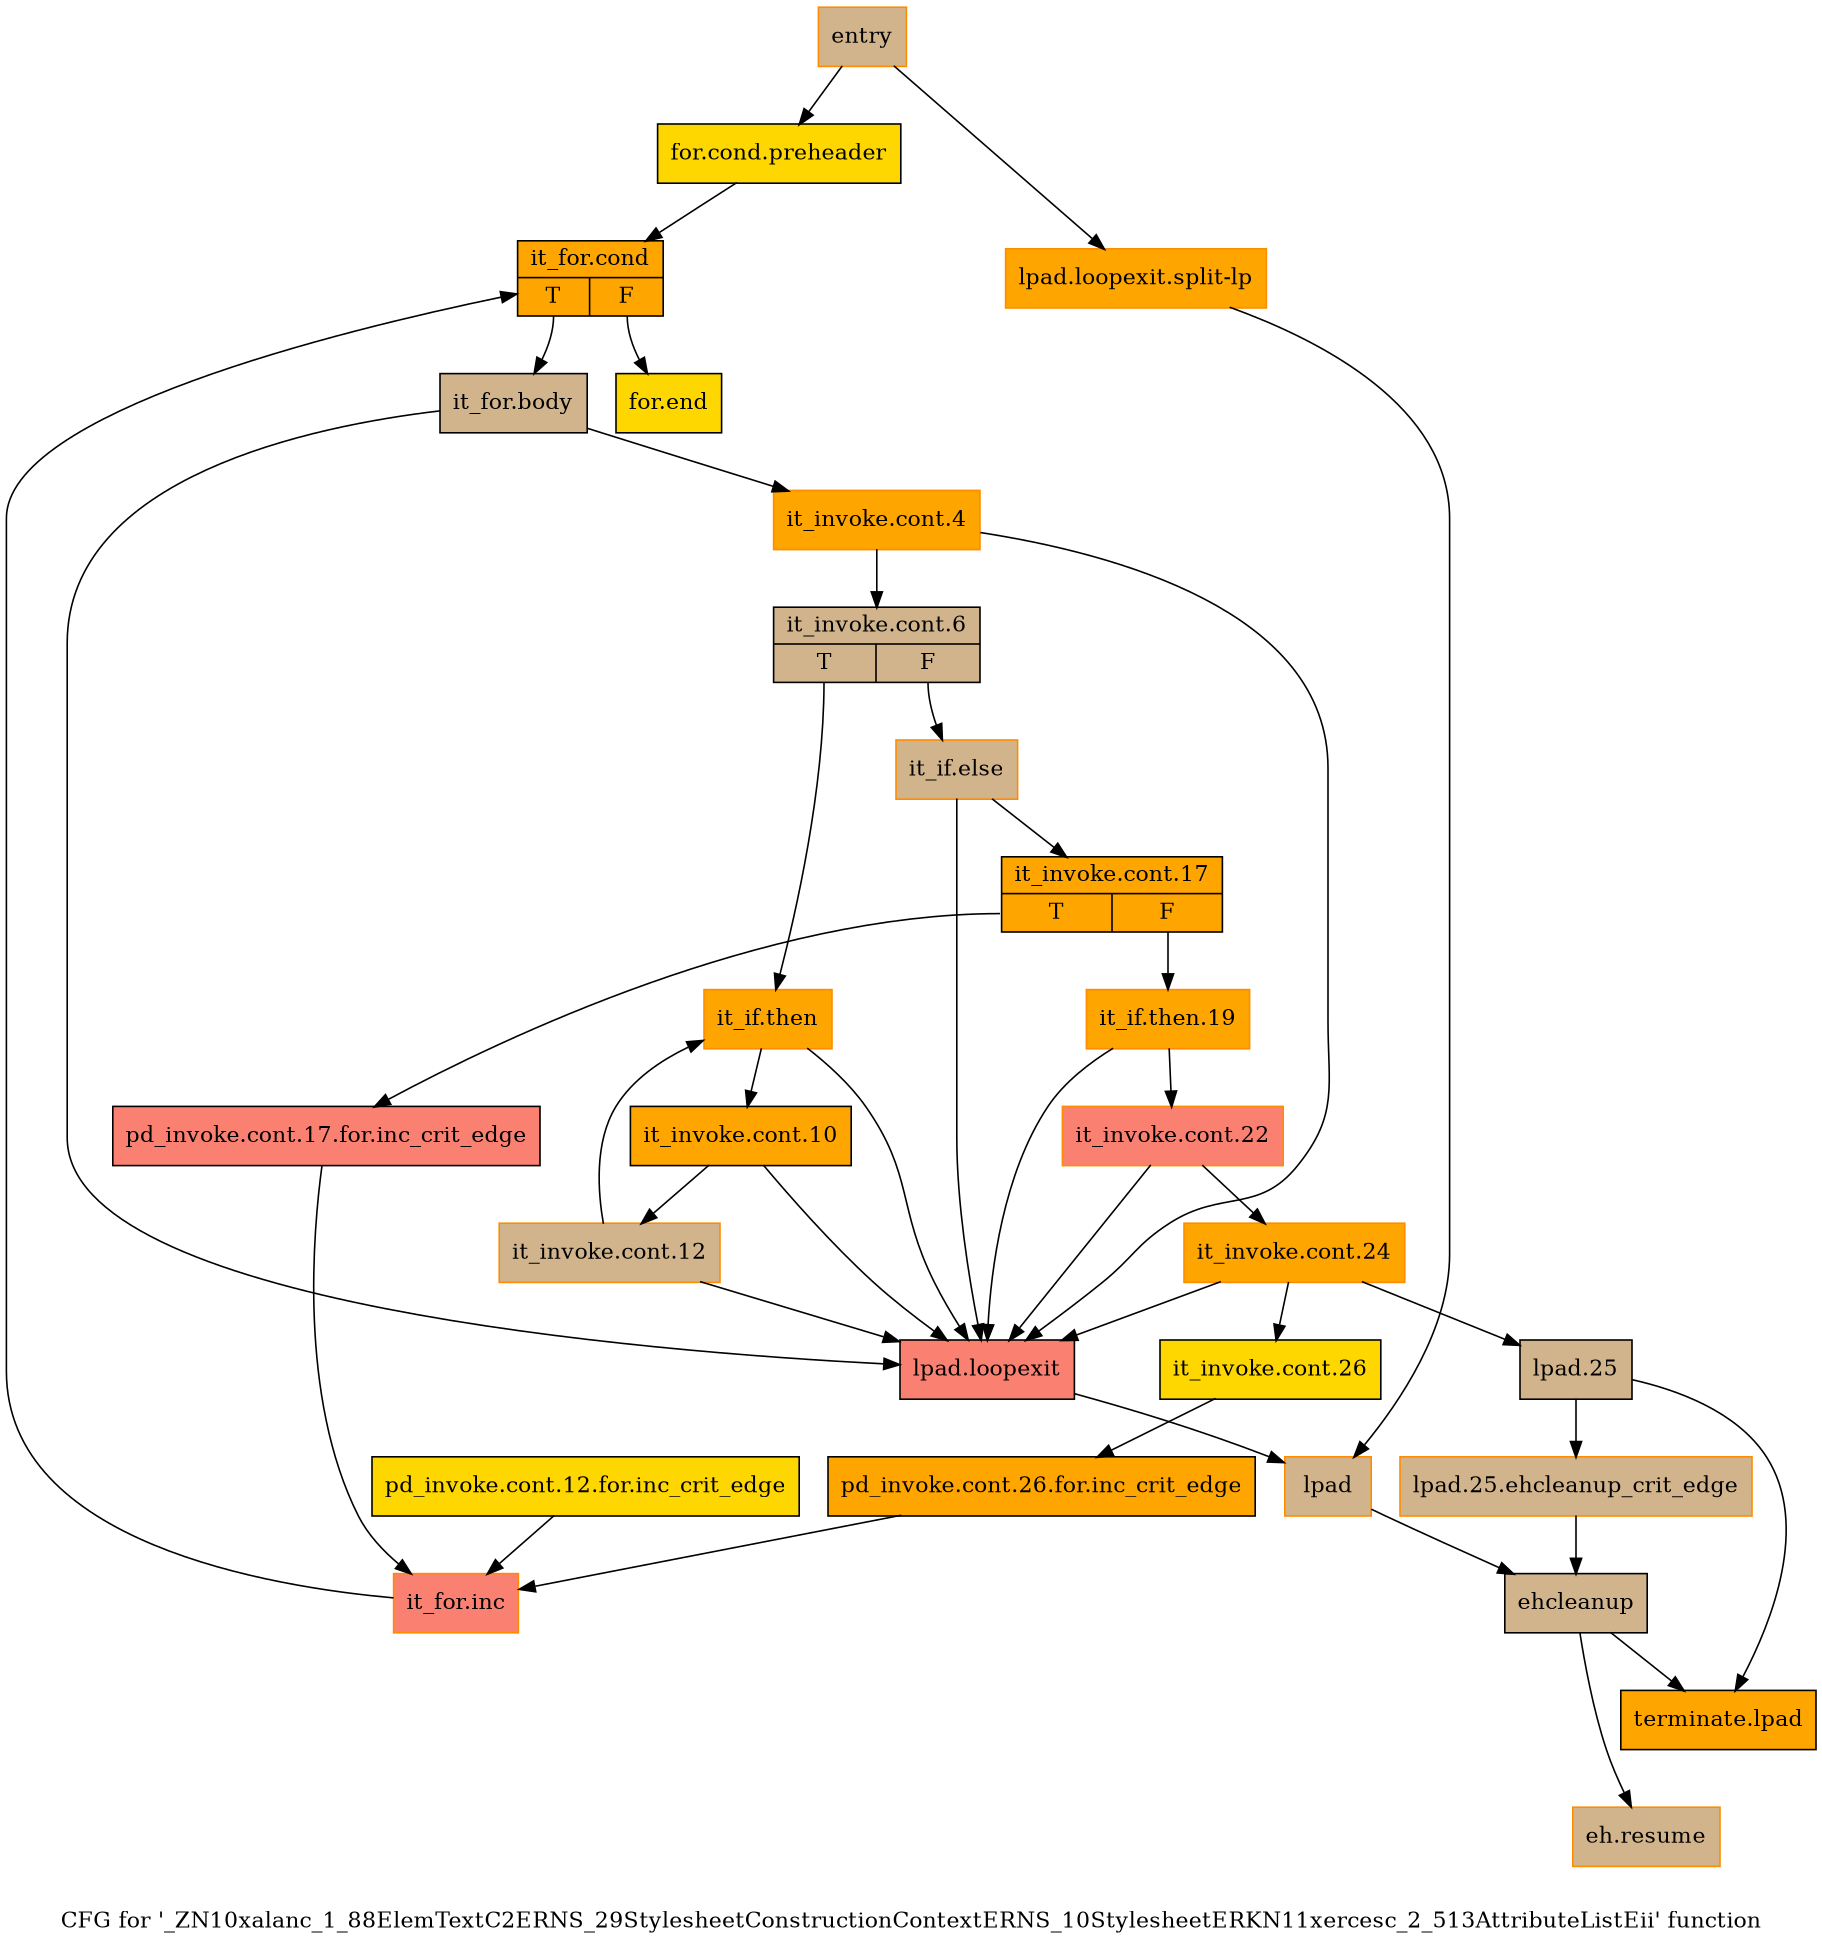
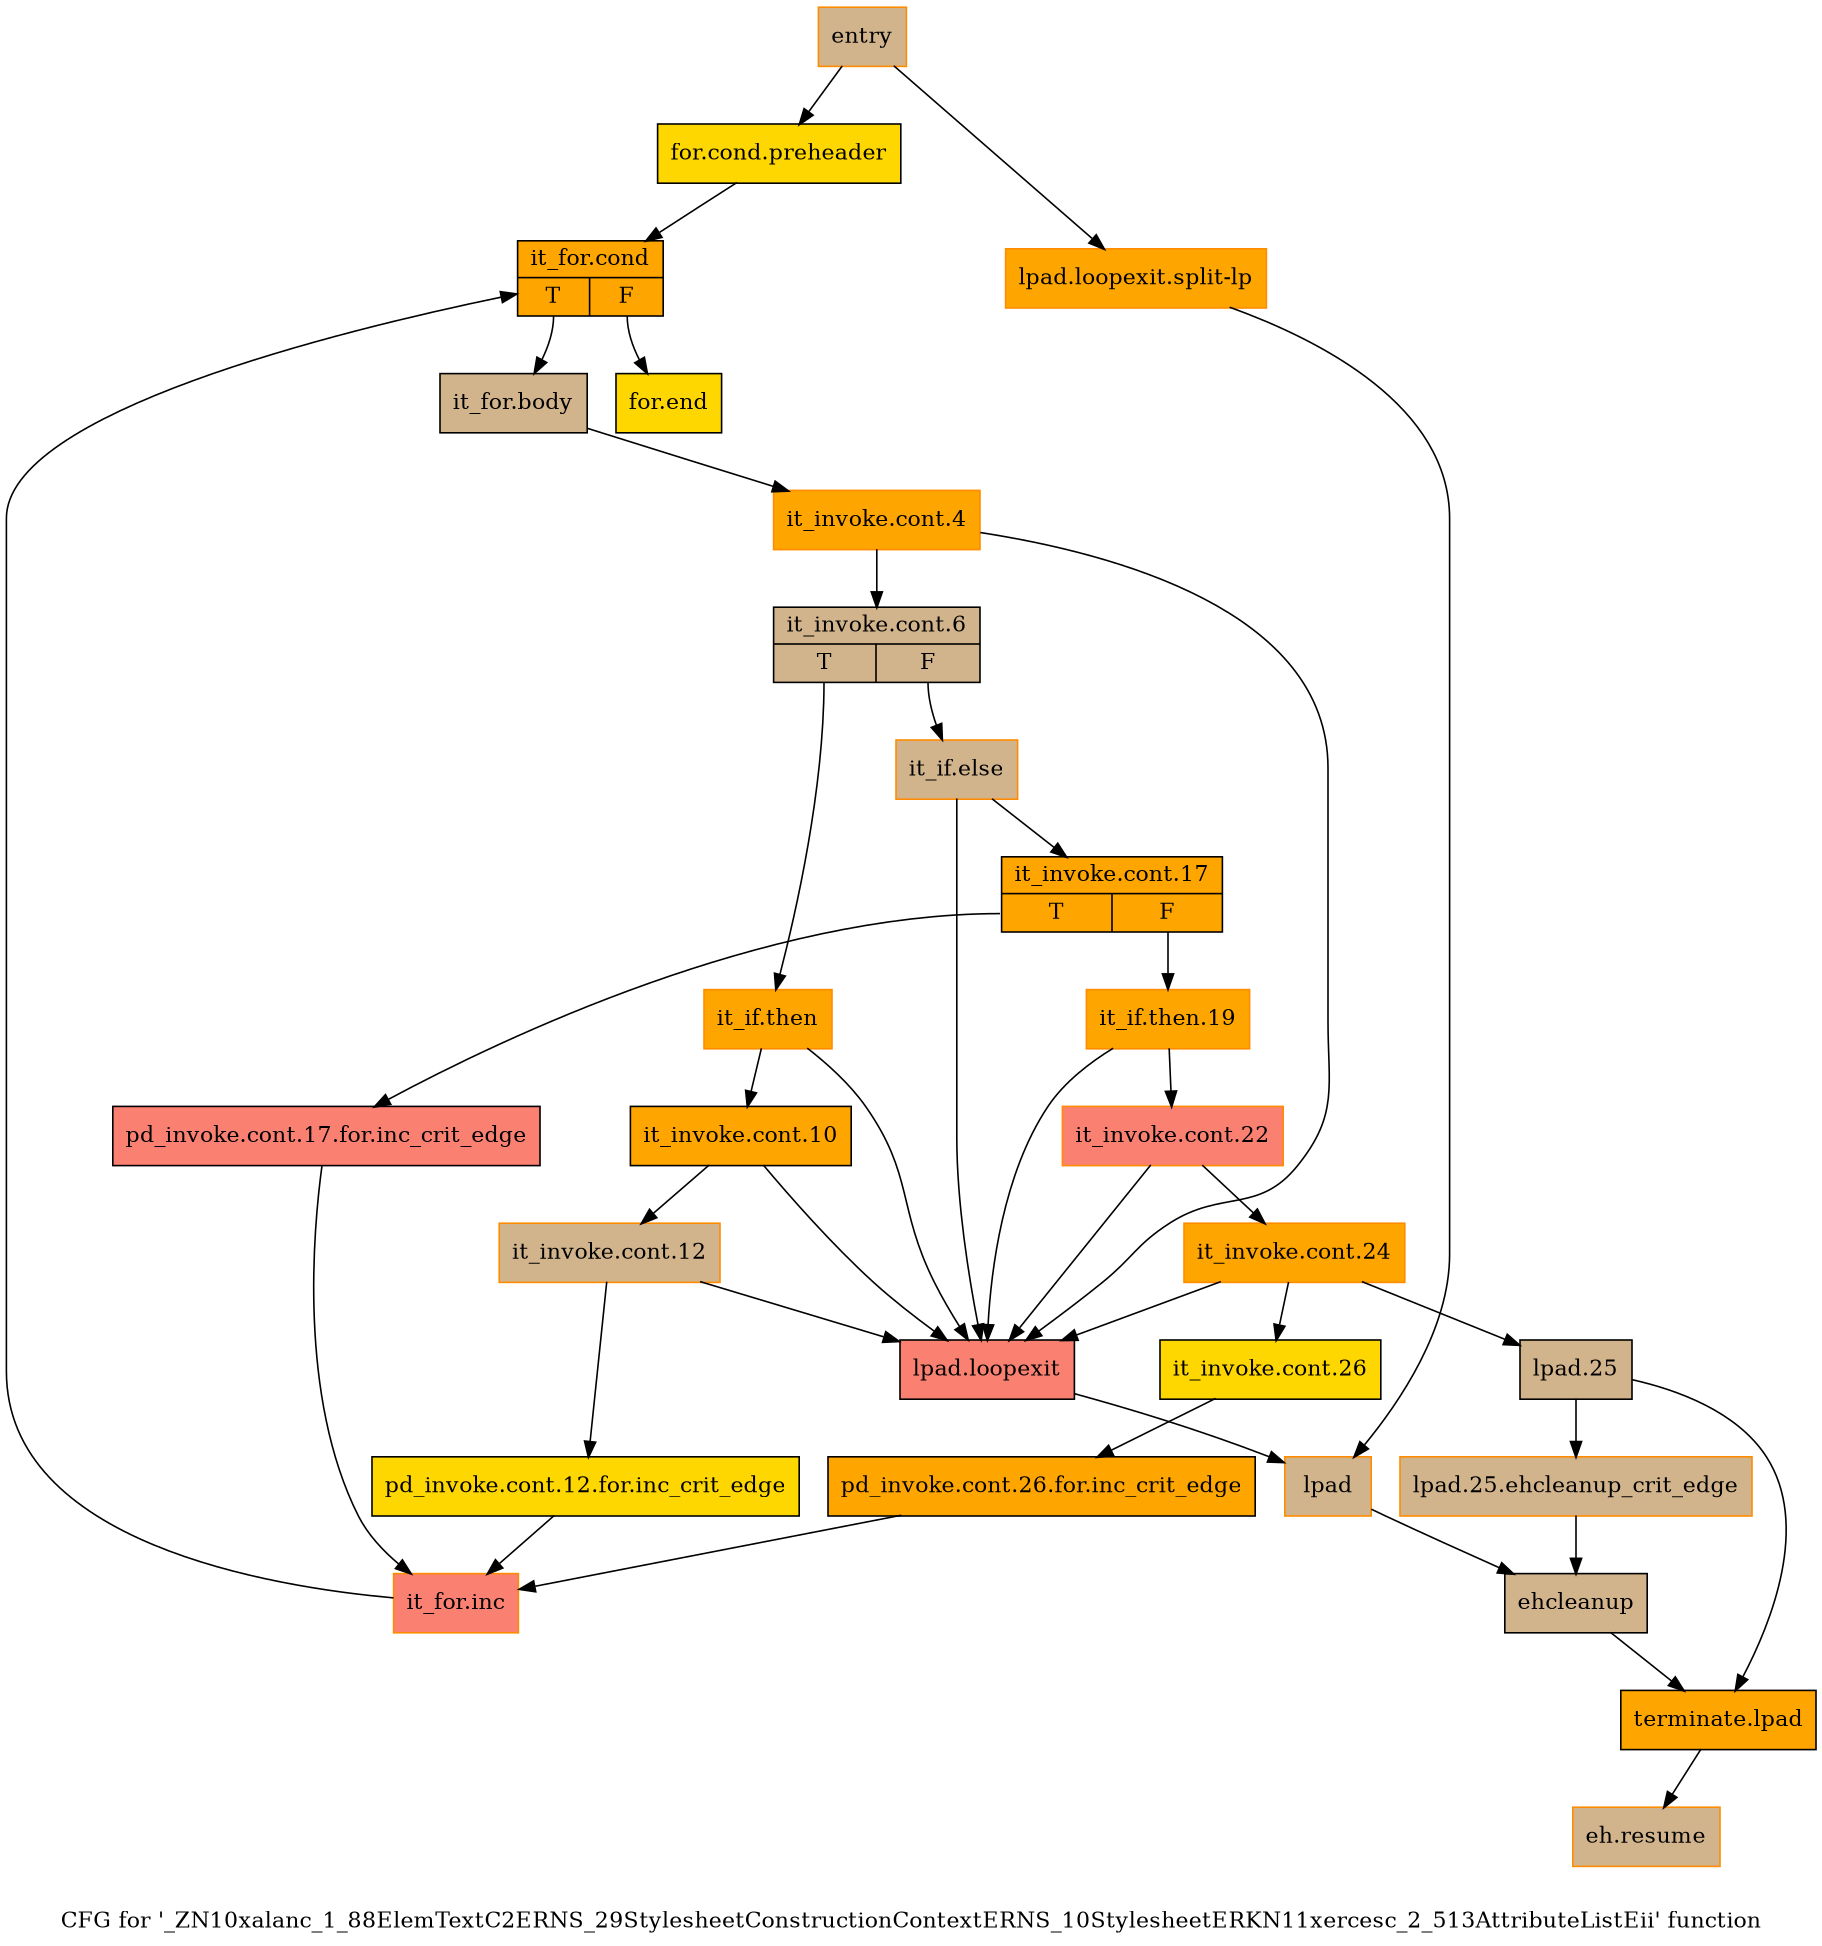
edge "it_for.body" -> "lpad.loopexit": removed
edge "it_invoke.cont.12" -> "it_if.then": now "it_invoke.cont.12" -> "pd_invoke.cont.12.for.inc_crit_edge"
edge "ehcleanup" -> "eh.resume": now "terminate.lpad" -> "eh.resume"
